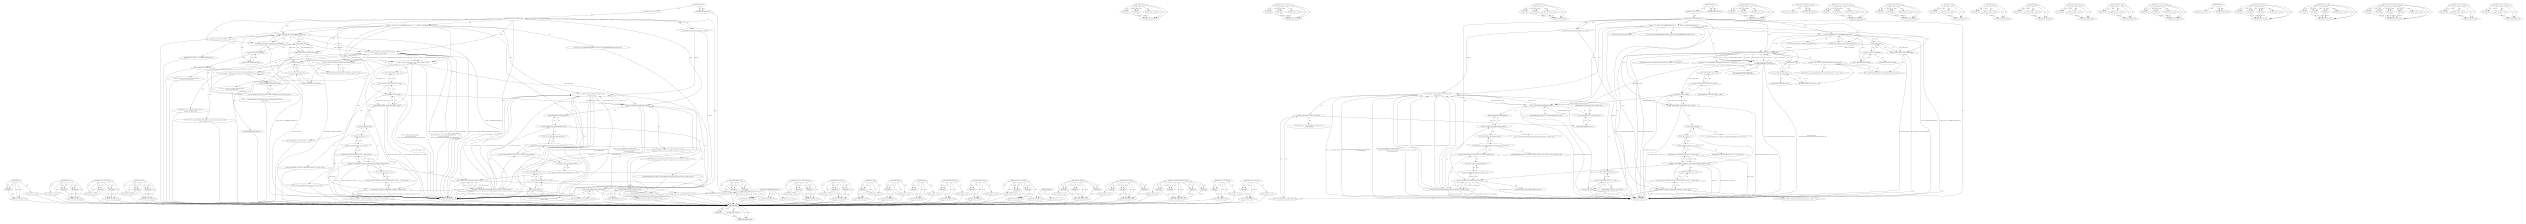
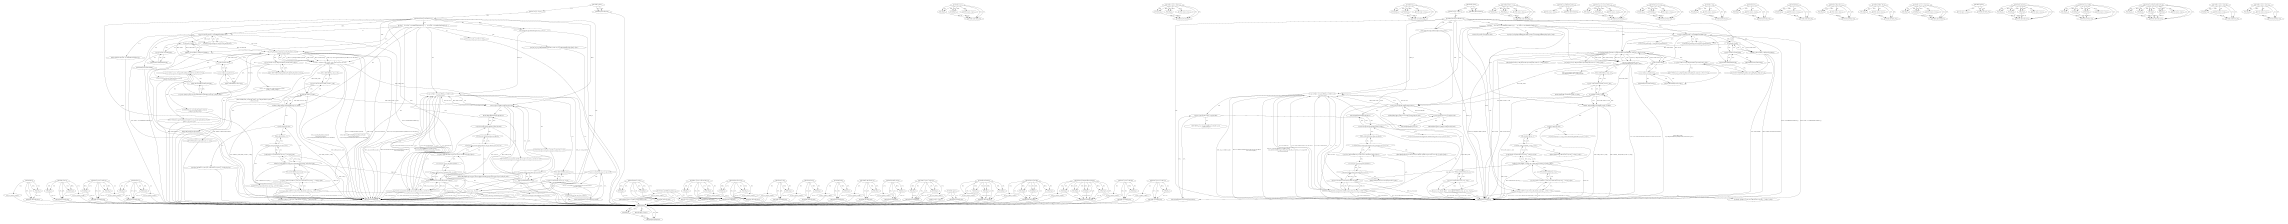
edge "<(IDENTIFIER,std,std::move(buffer_handle))<SUB>8</SUB>>" -> "<(<operator>.fieldAccess,std::move)<SUB>8</SUB>>": reversed
edge "<(base.Unretained,base::Unretained(this))<SUB>11</SUB>>" -> "<(<operator>.fieldAccess,base::Unretained)<SUB>11</SUB>>": added, label "AST:"
node "<(IDENTIFIER,base,base::Unretained(this))<SUB>10</SUB>>": added
node "<(LITERAL,this,base::Unretained(this))<SUB>10</SUB>>": removed
edge "<(<operator>.fieldAccess,std::move)<SUB>9</SUB>>" -> "<(IDENTIFIER,std,std::move(buffer_handle))<SUB>9</SUB>>": now "<(<operator>.fieldAccess,std::move)<SUB>9</SUB>>" -> "<(base.Unretained,base::Unretained(this))<SUB>11</SUB>>"
